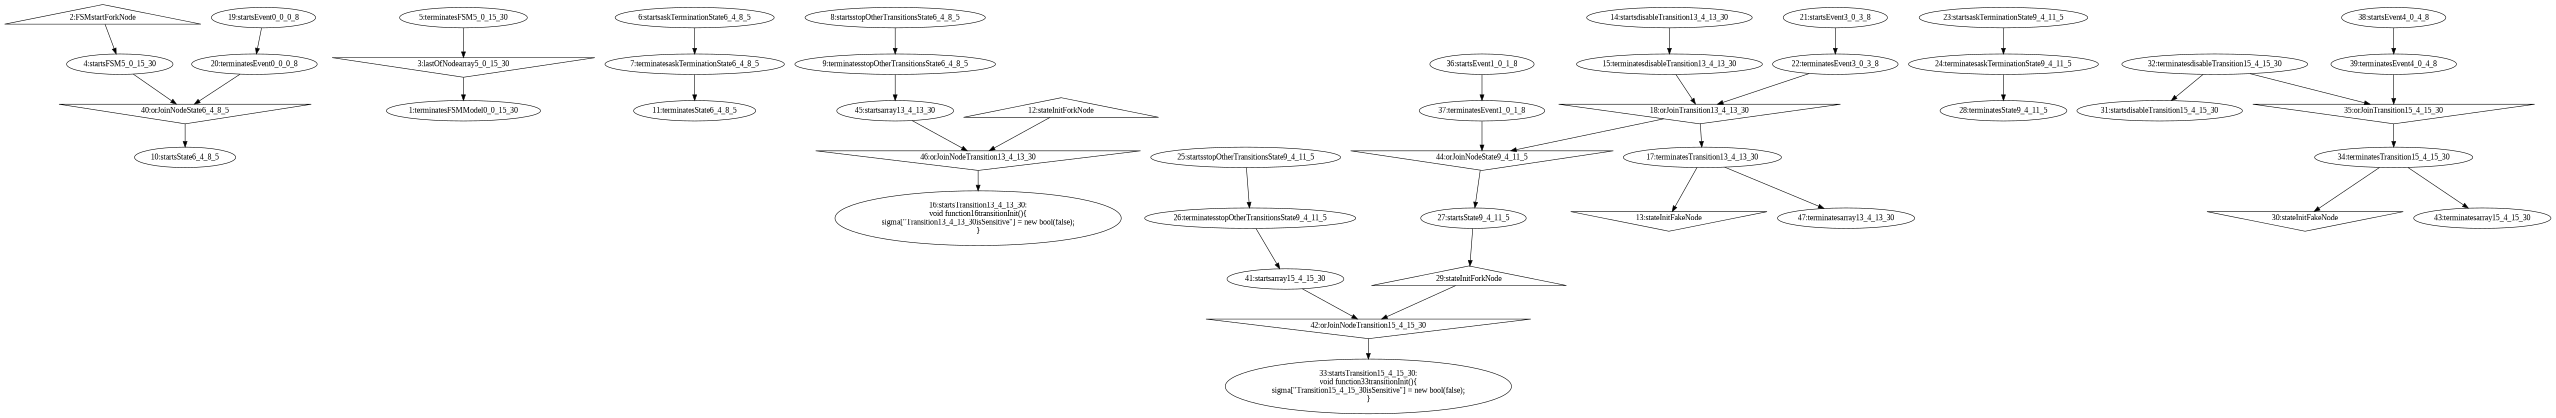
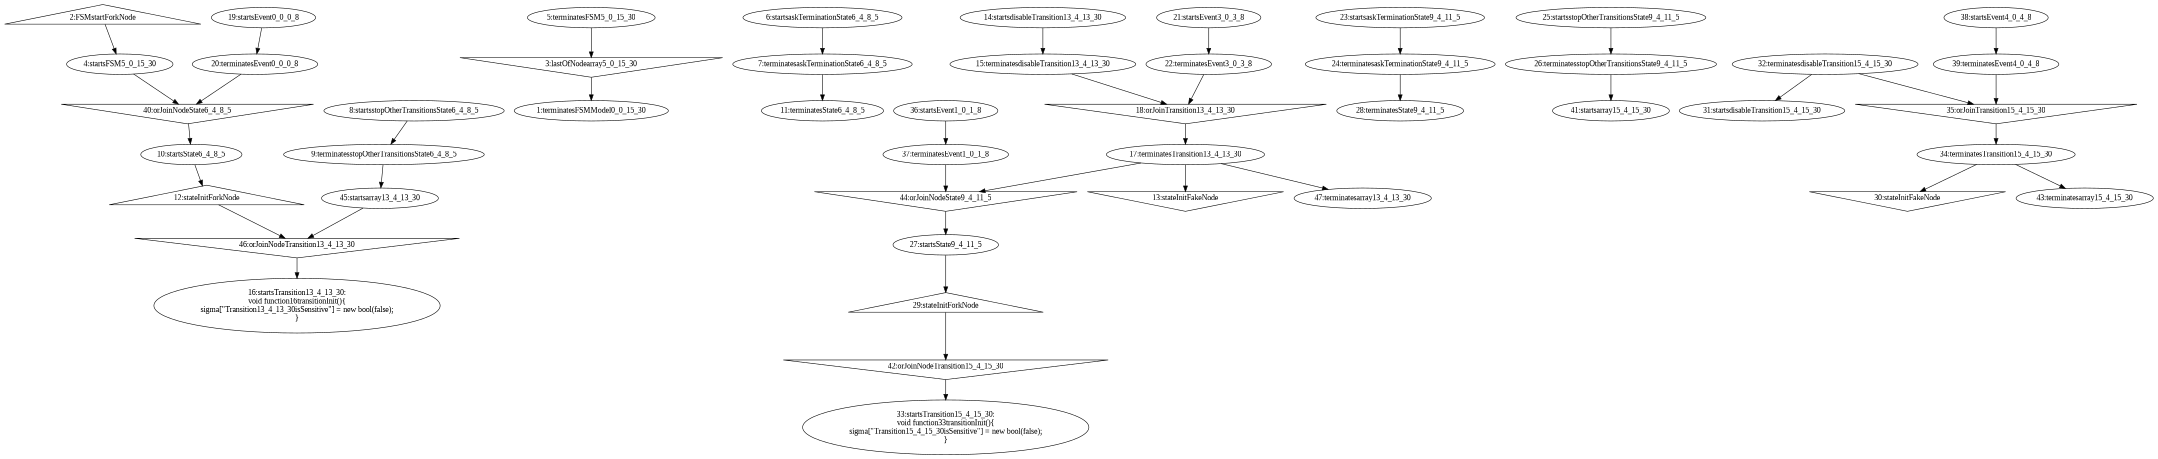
edge "18:orJoinTransition13_4_13_30" -> "44:orJoinNodeState9_4_11_5": now "17:terminatesTransition13_4_13_30" -> "44:orJoinNodeState9_4_11_5"
edge "10:startsState6_4_8_5" -> "12:stateInitForkNode": added
edge "41:startsarray15_4_15_30" -> "42:orJoinNodeTransition15_4_15_30": removed
